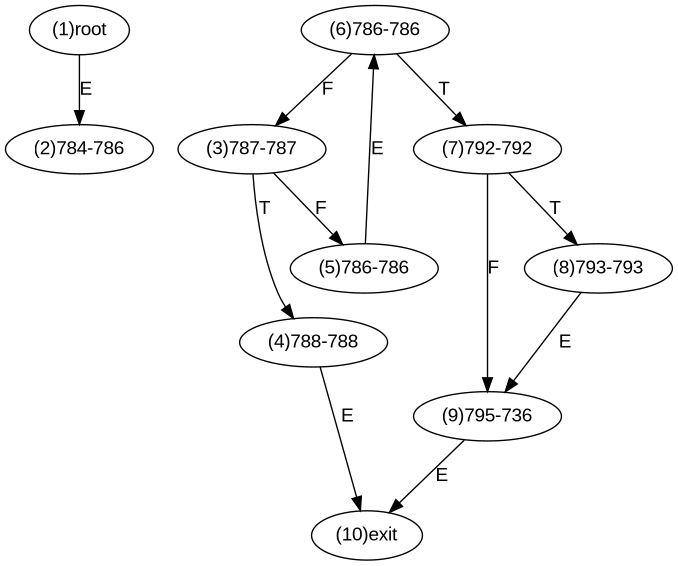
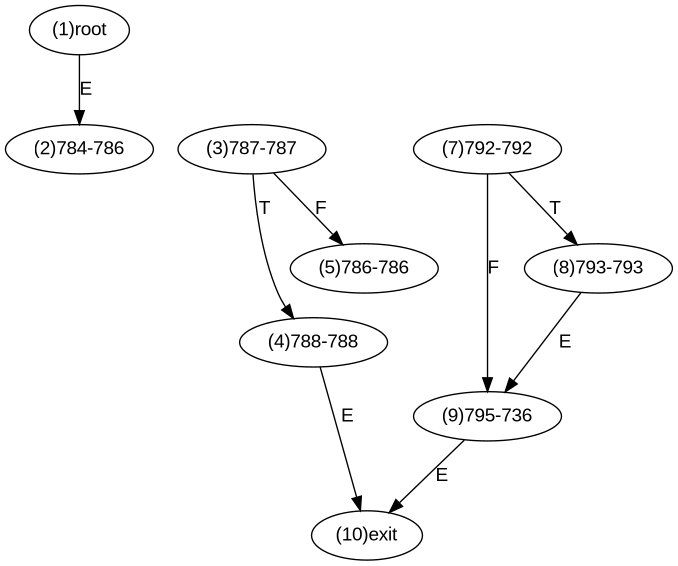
node "(6)786-786": removed
